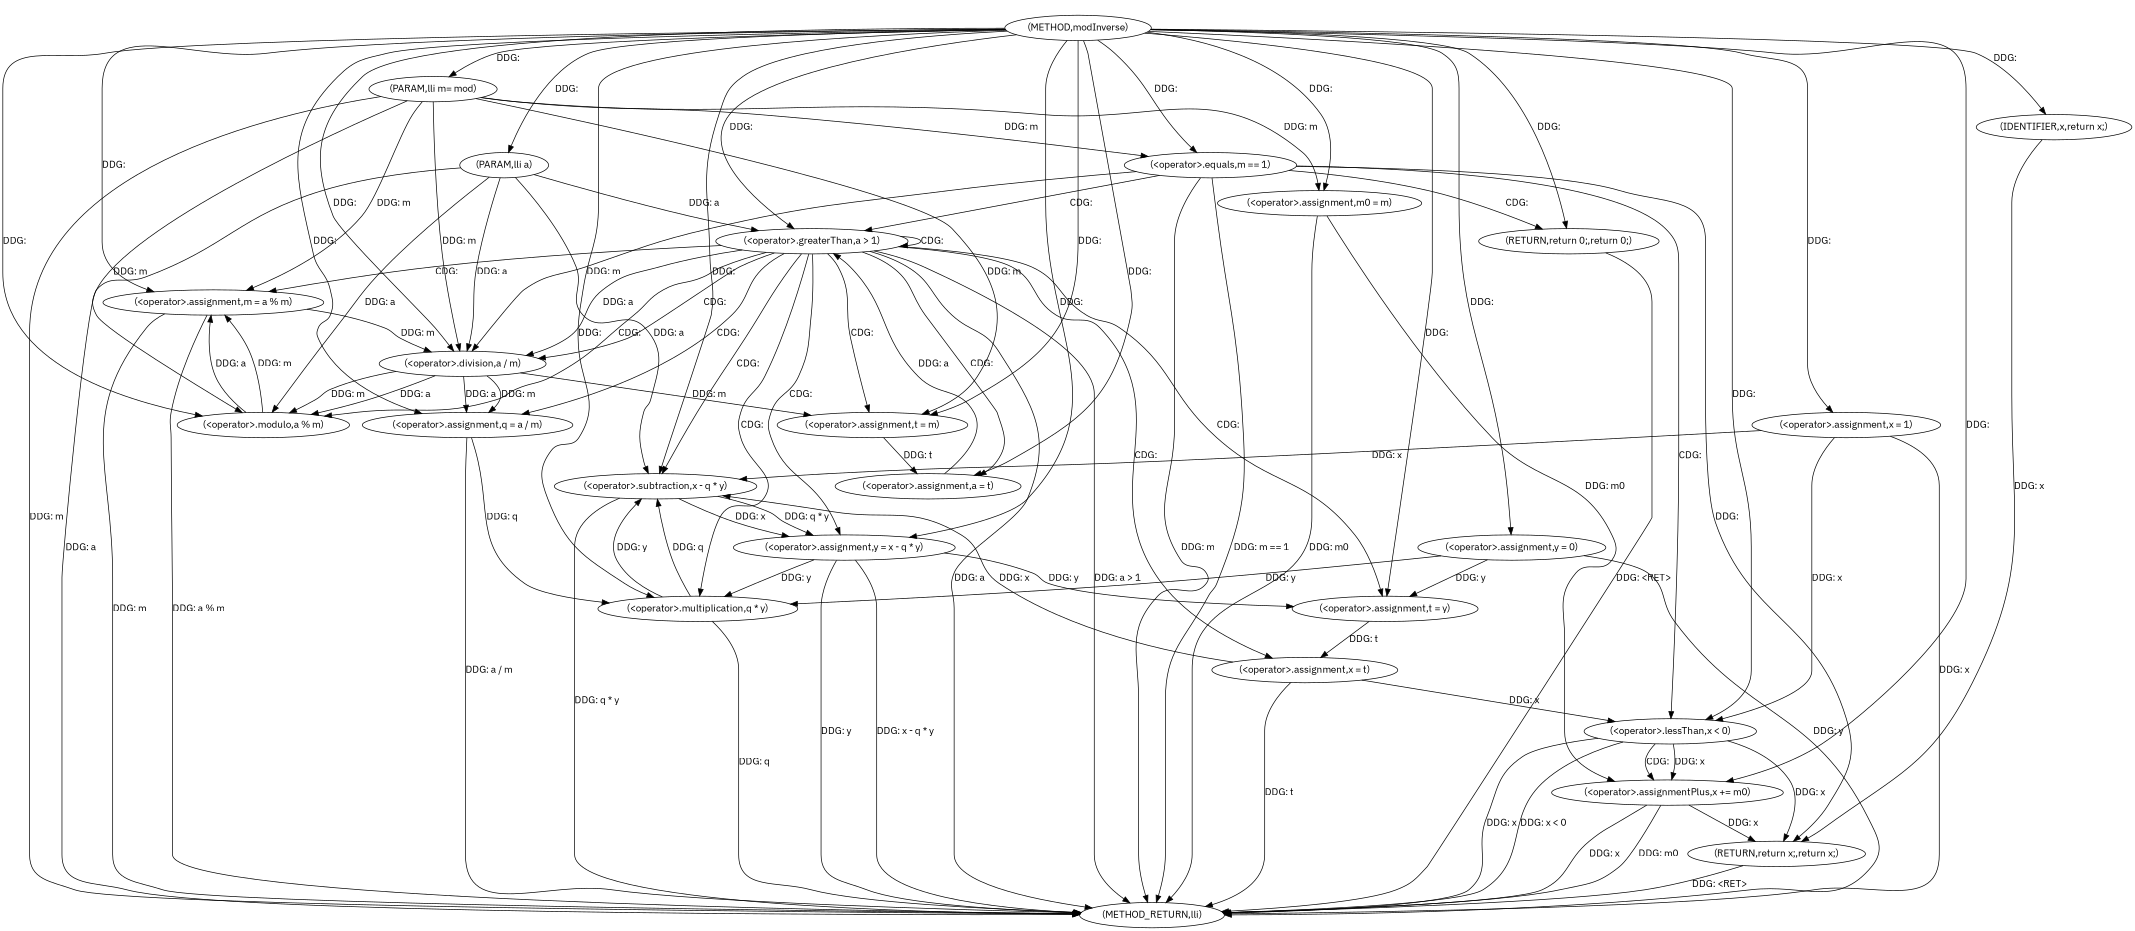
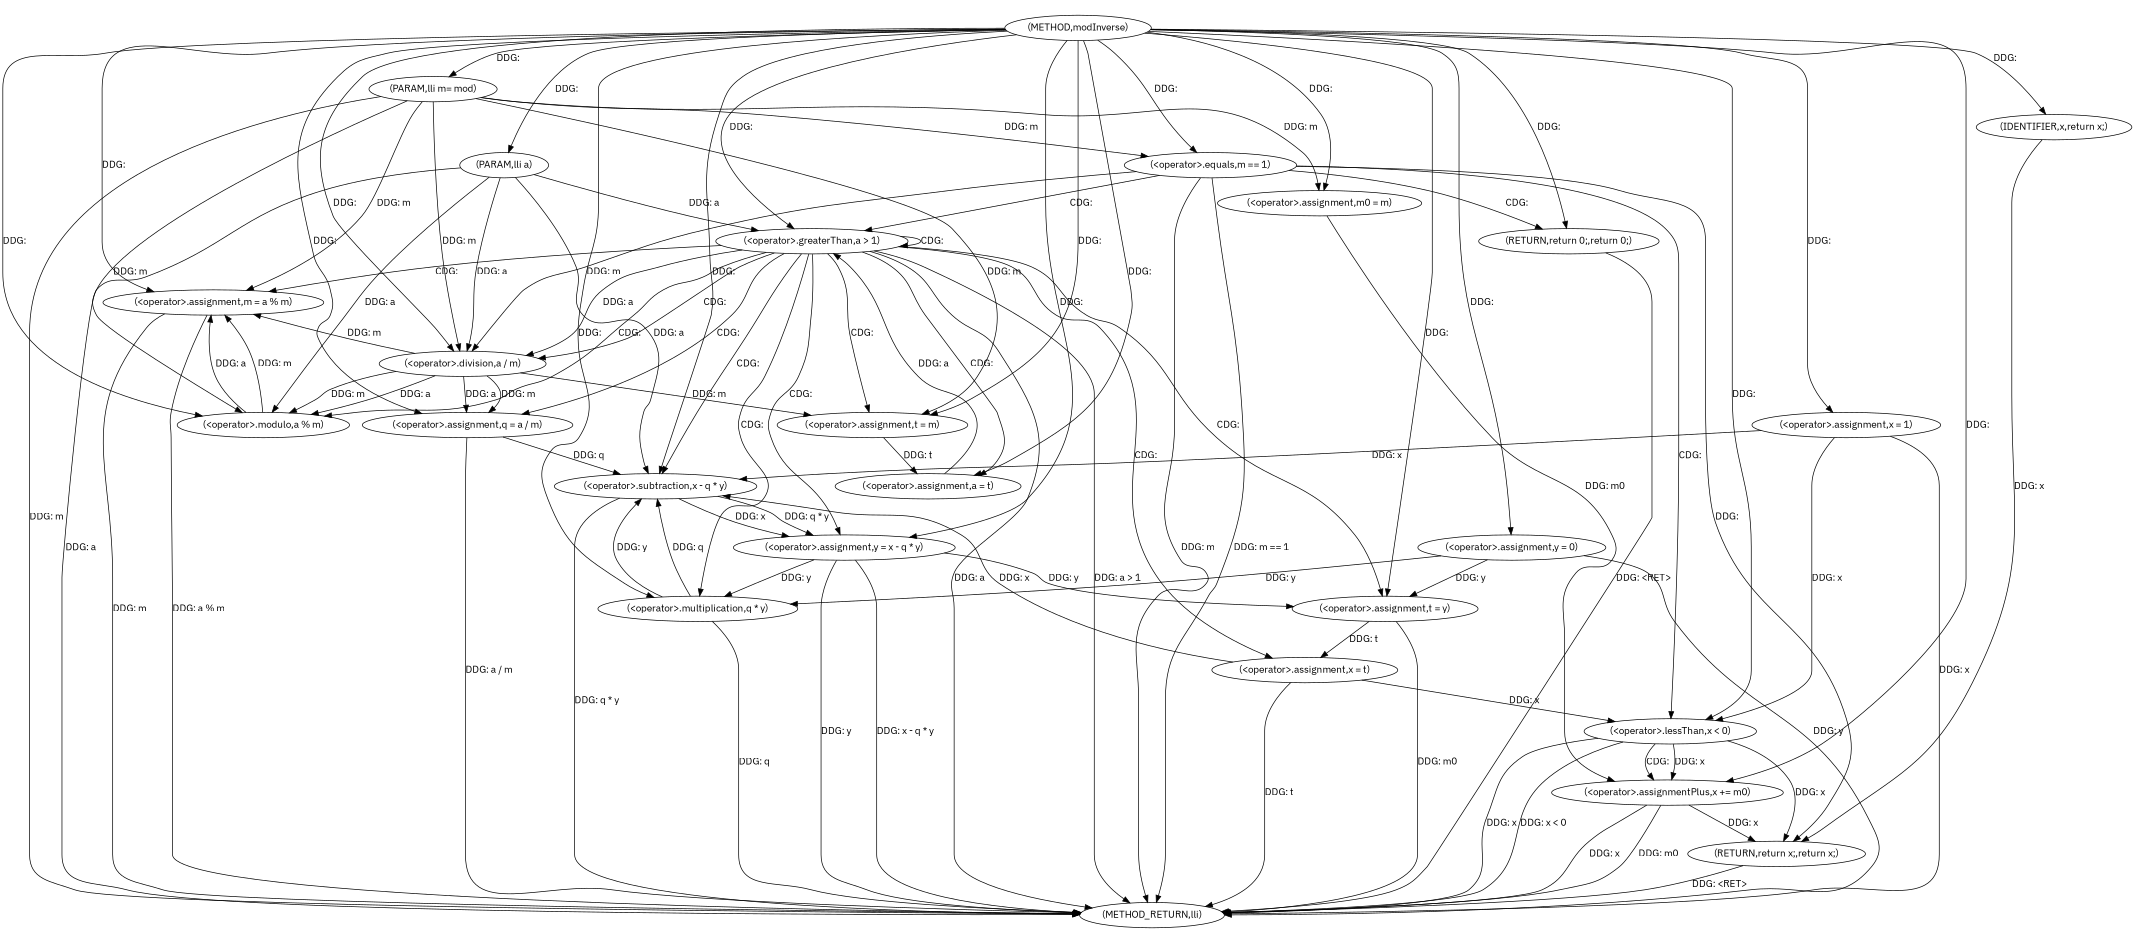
edge "(<operator>.assignment,m = a % m)" -> "(<operator>.division,a / m)": reversed
edge "(<operator>.assignment,q = a / m)" -> "(<operator>.multiplication,q * y)": now "(<operator>.assignment,q = a / m)" -> "(<operator>.subtraction,x - q * y)"
edge "(<operator>.assignment,m0 = m)" -> "(METHOD_RETURN,lli)": now "(<operator>.assignment,t = y)" -> "(METHOD_RETURN,lli)"
